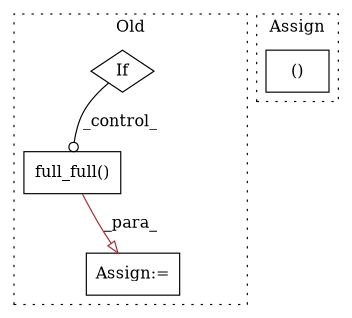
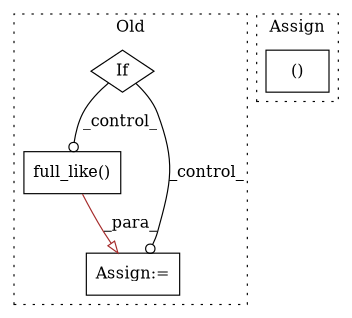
edge "If" -> "Assign:=": added, label "_control_"
node "full_full()": label "full_full()" -> "full_like()"
